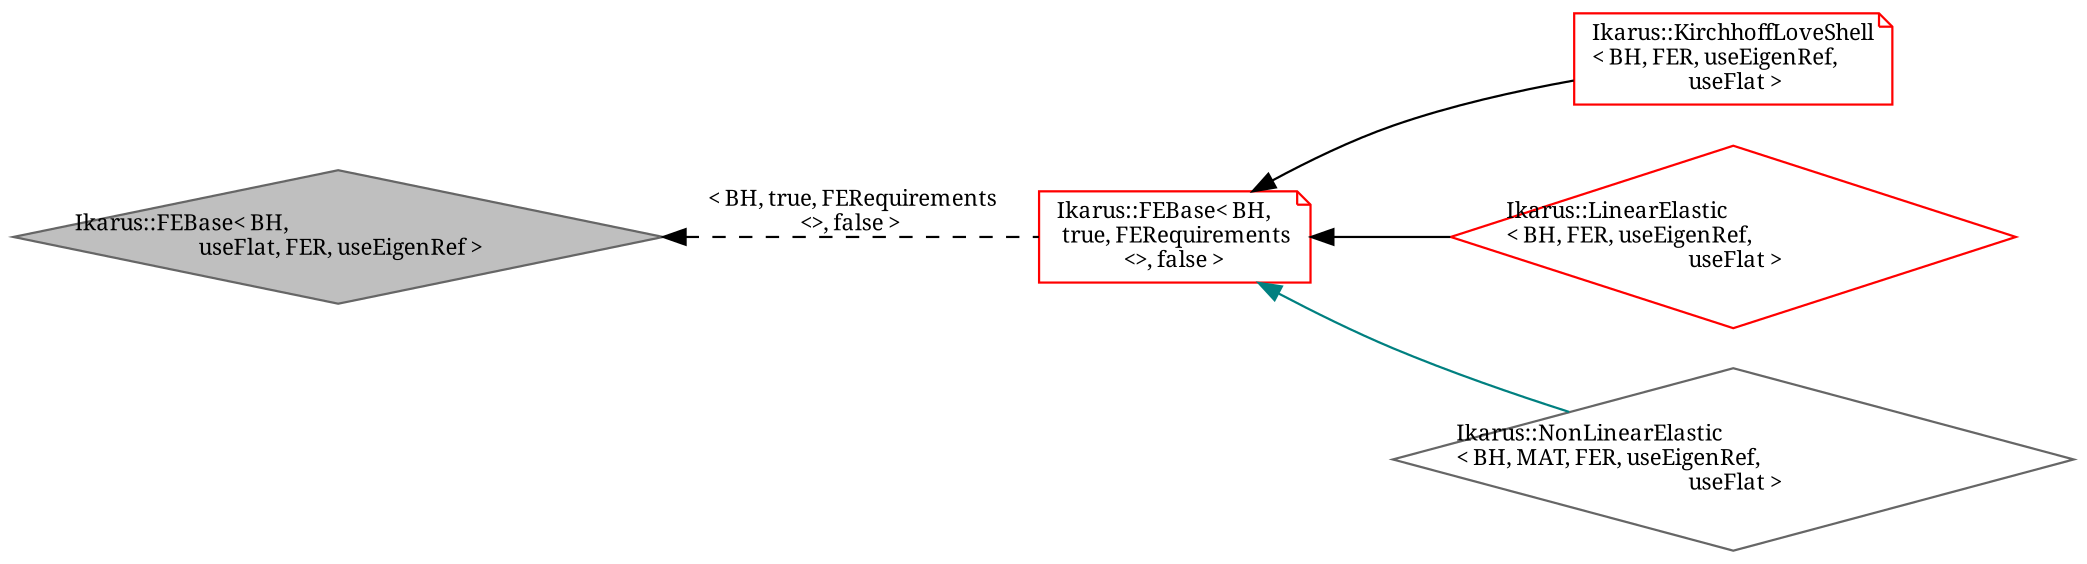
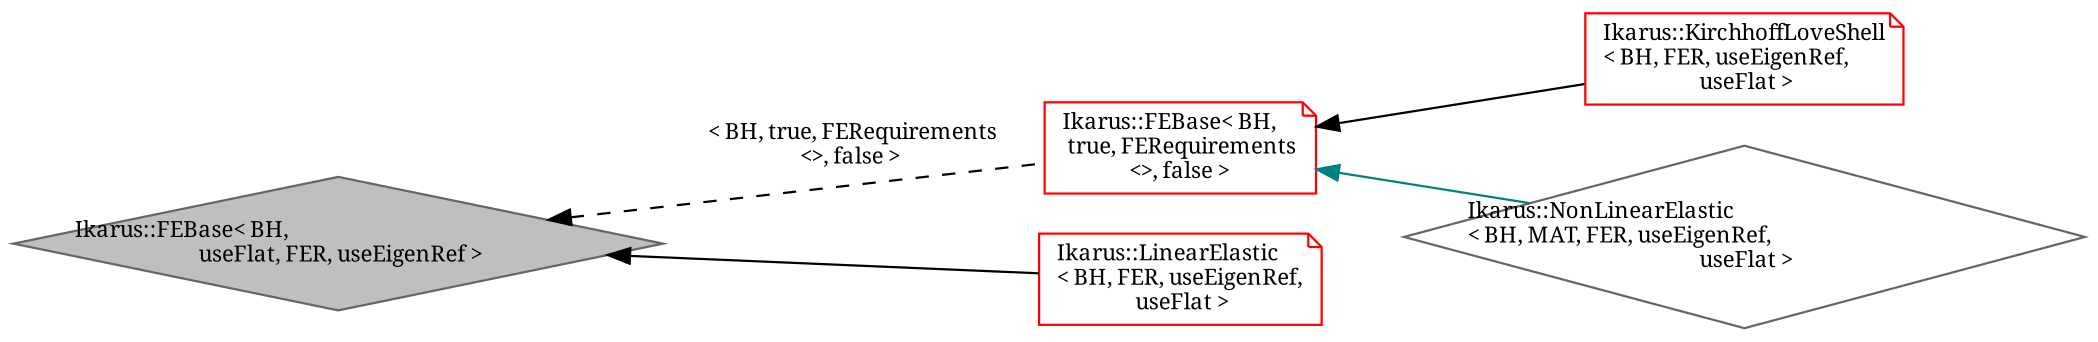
edge "Ikarus::LinearElastic < BH, FER, useEigenRef, useFlat >" -> "Ikarus::FEBase< BH, true, FERequirements <>, false >": now "Ikarus::LinearElastic < BH, FER, useEigenRef, useFlat >" -> "Ikarus::FEBase< BH, useFlat, FER, useEigenRef >"
node "Ikarus::LinearElastic < BH, FER, useEigenRef, useFlat >": shape diamond -> note
